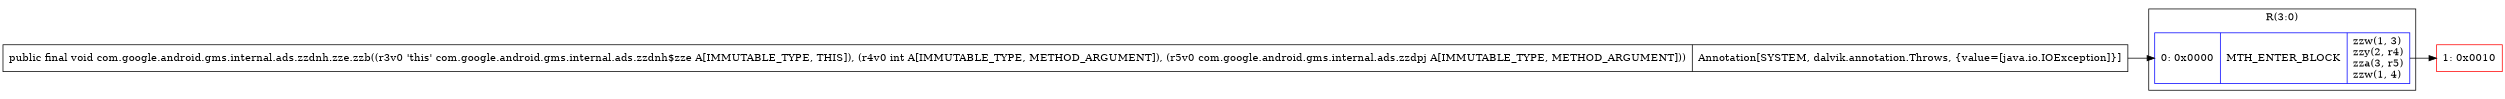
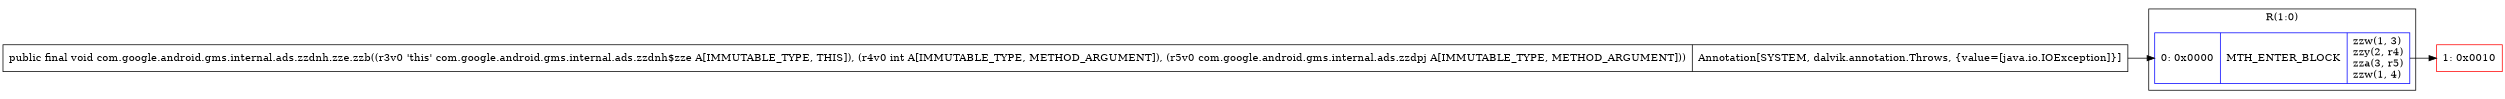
cluster "R(3:0)": label "R(3:0)" -> "R(1:0)"
